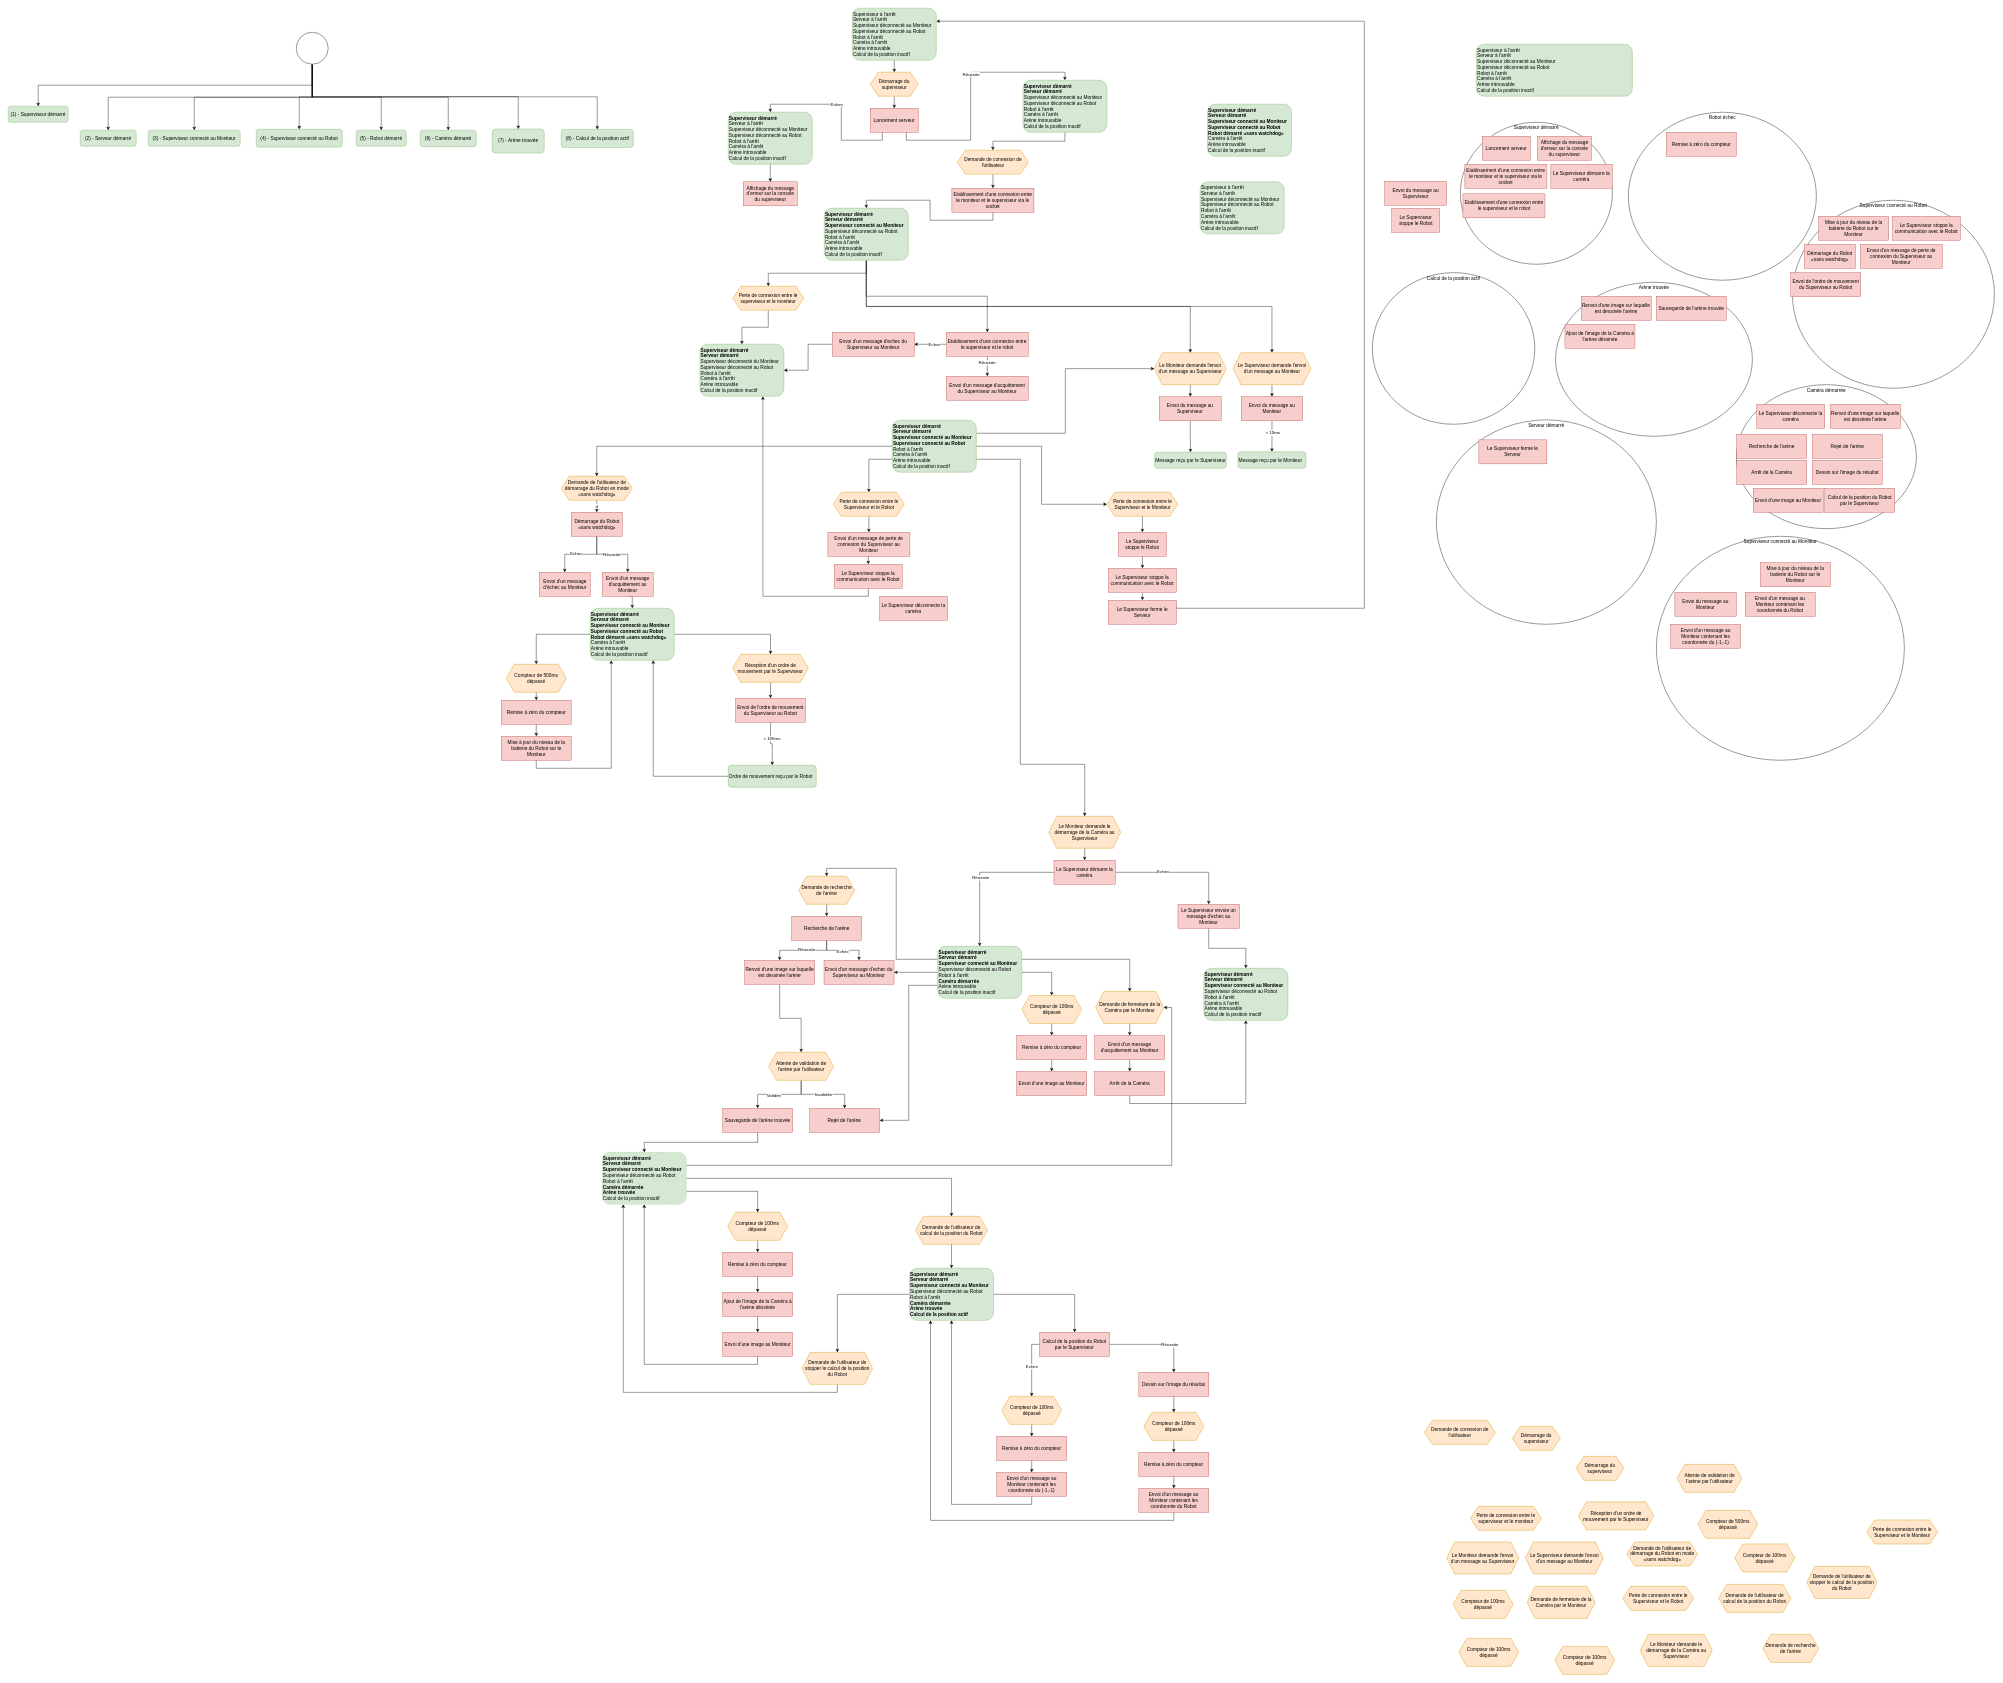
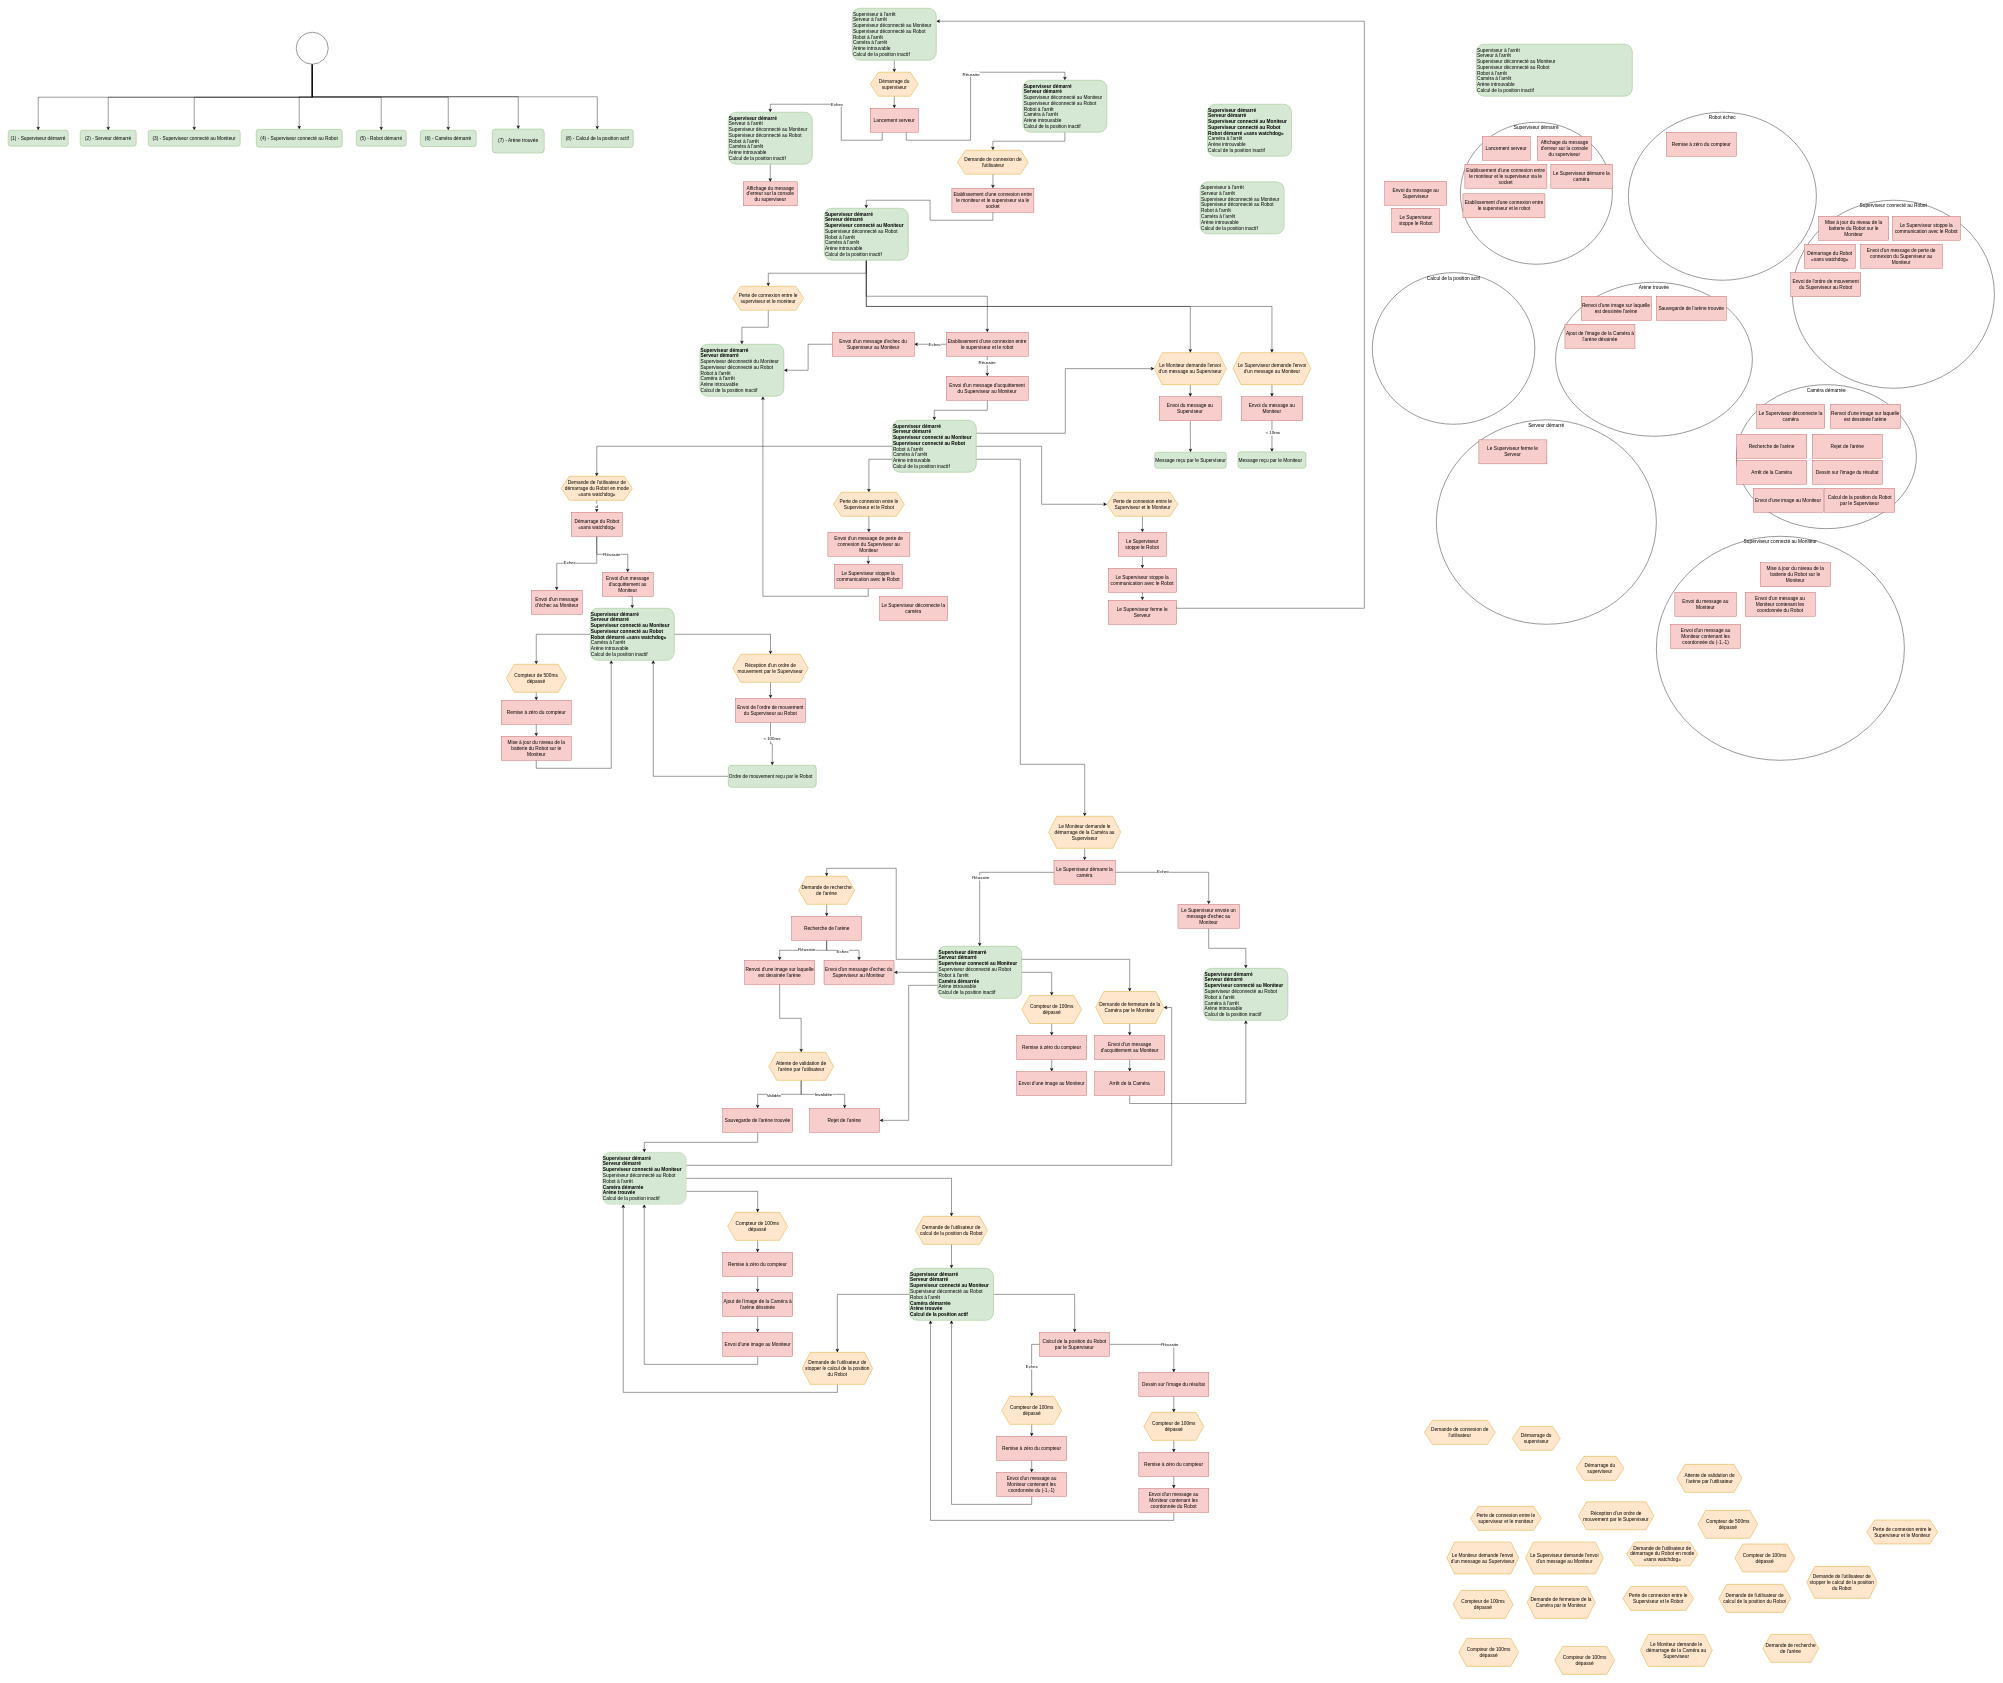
node "(1) - Superviseur démarré": moved (38, 114) -> (38, 138)
edge "Envoi d'un message d'acquittement du Superviseur au Moniteur" -> "Superviseur démarré Serveur démarré Superviseur connecté au Moniteur Superviseur connecté au Robot Robot à l'arrêt Caméra à l'arrêt Arène introuvable Calcul de la position inactif": added
node "Envoi d'un message d'échec au Moniteur": moved (565, 584) -> (557, 602)
